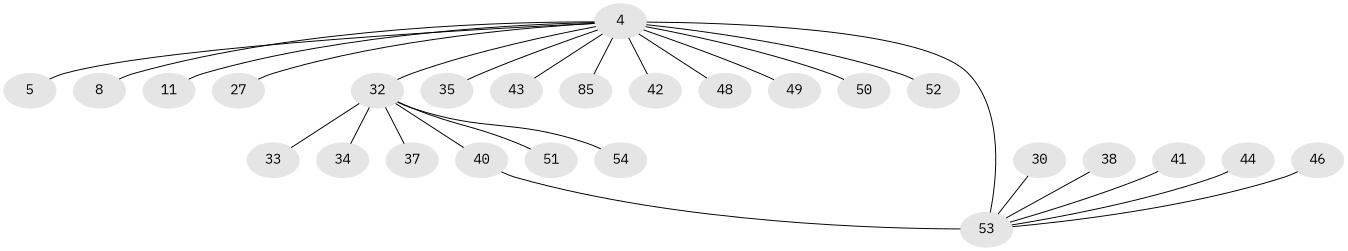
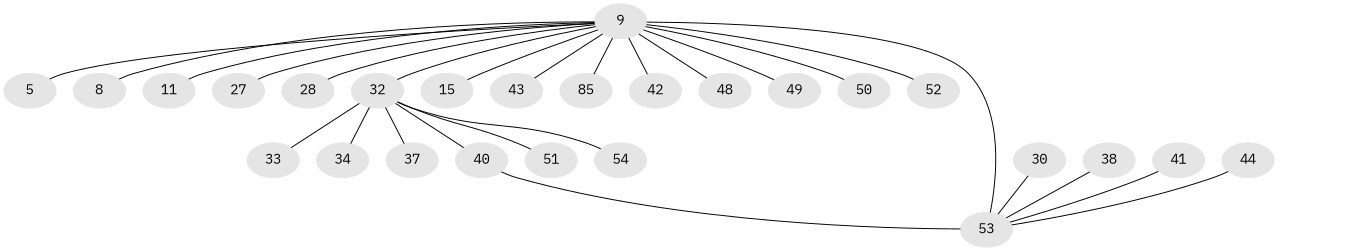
node "4": label "4" -> "9"
node "28": added
node "35": label "35" -> "15"
node "46": removed
